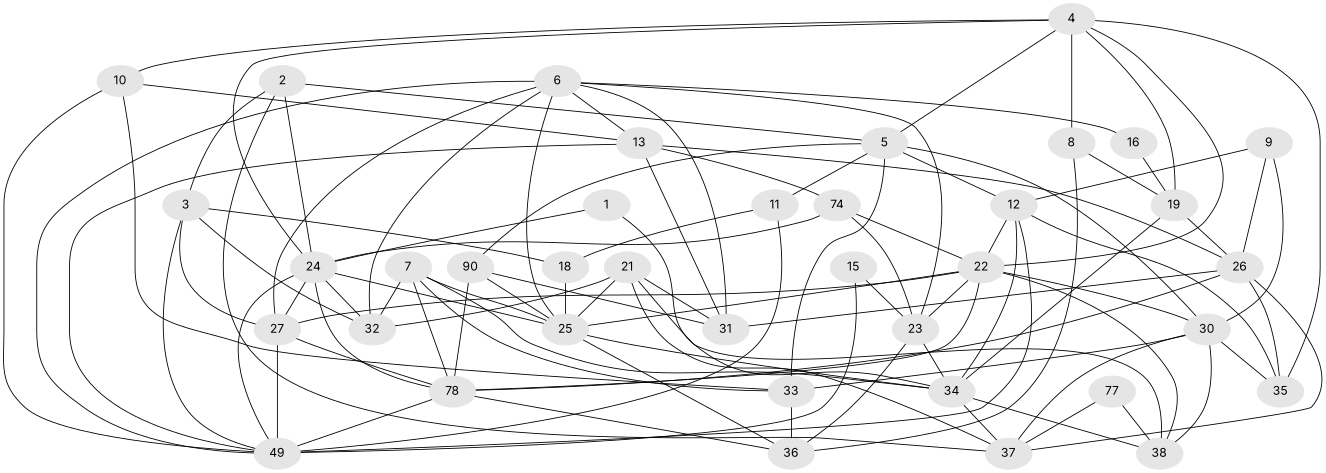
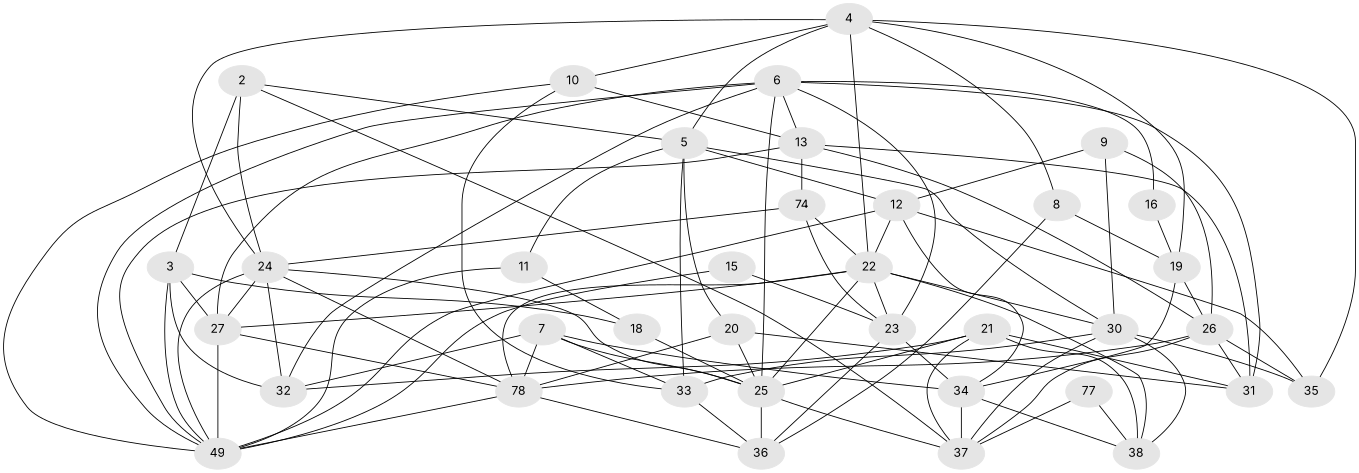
node "1": removed
node "90": label "90" -> "20"
edge "25" -- "34": now "25" -- "37"
